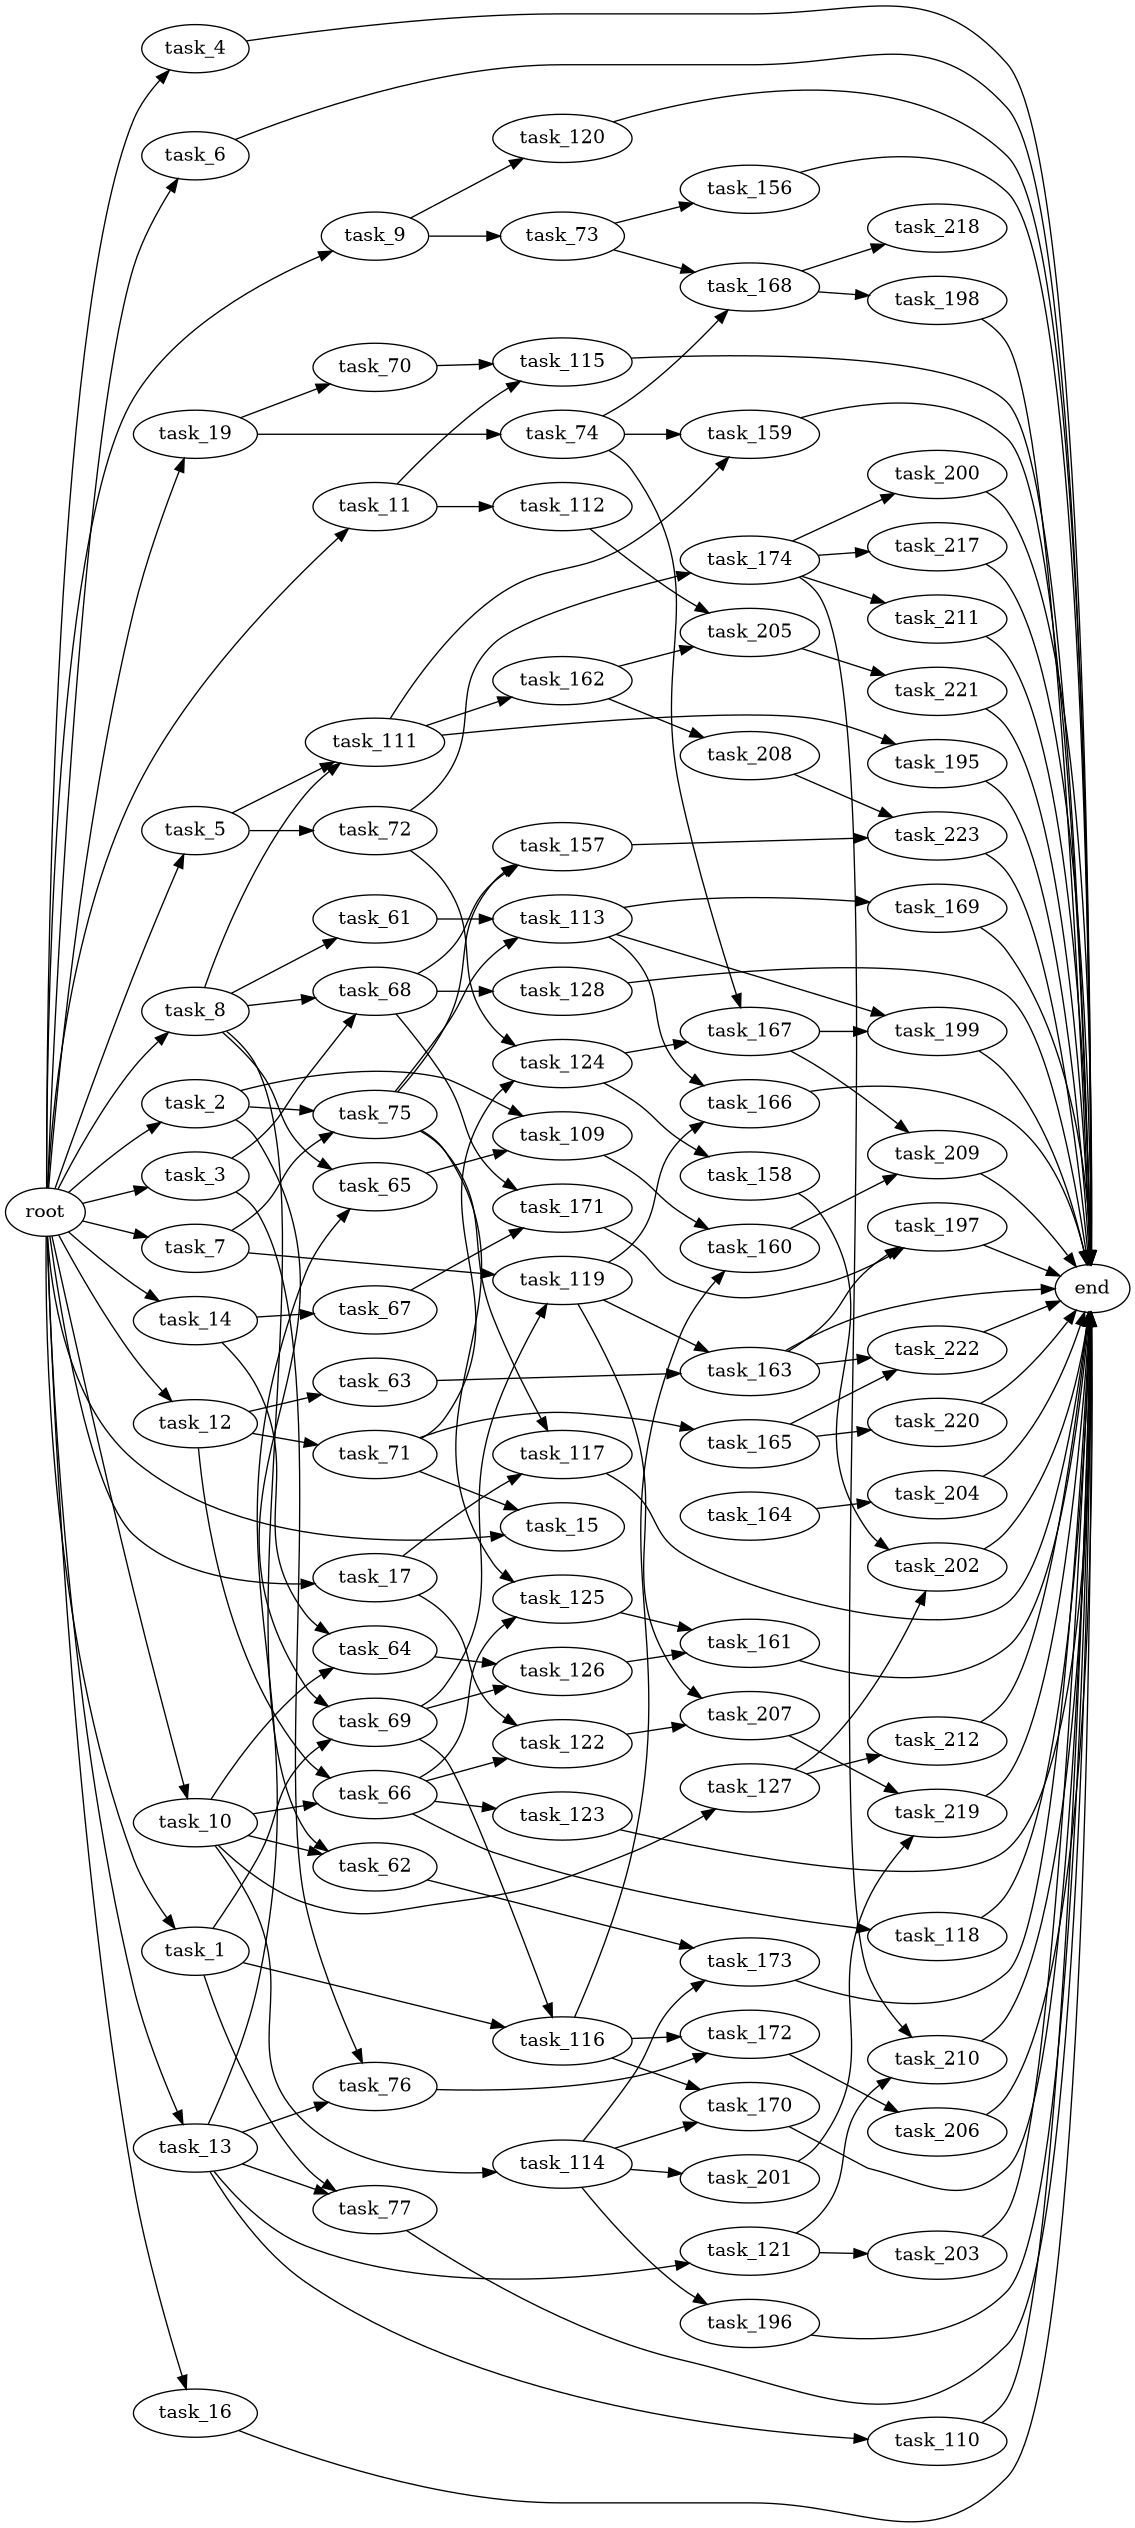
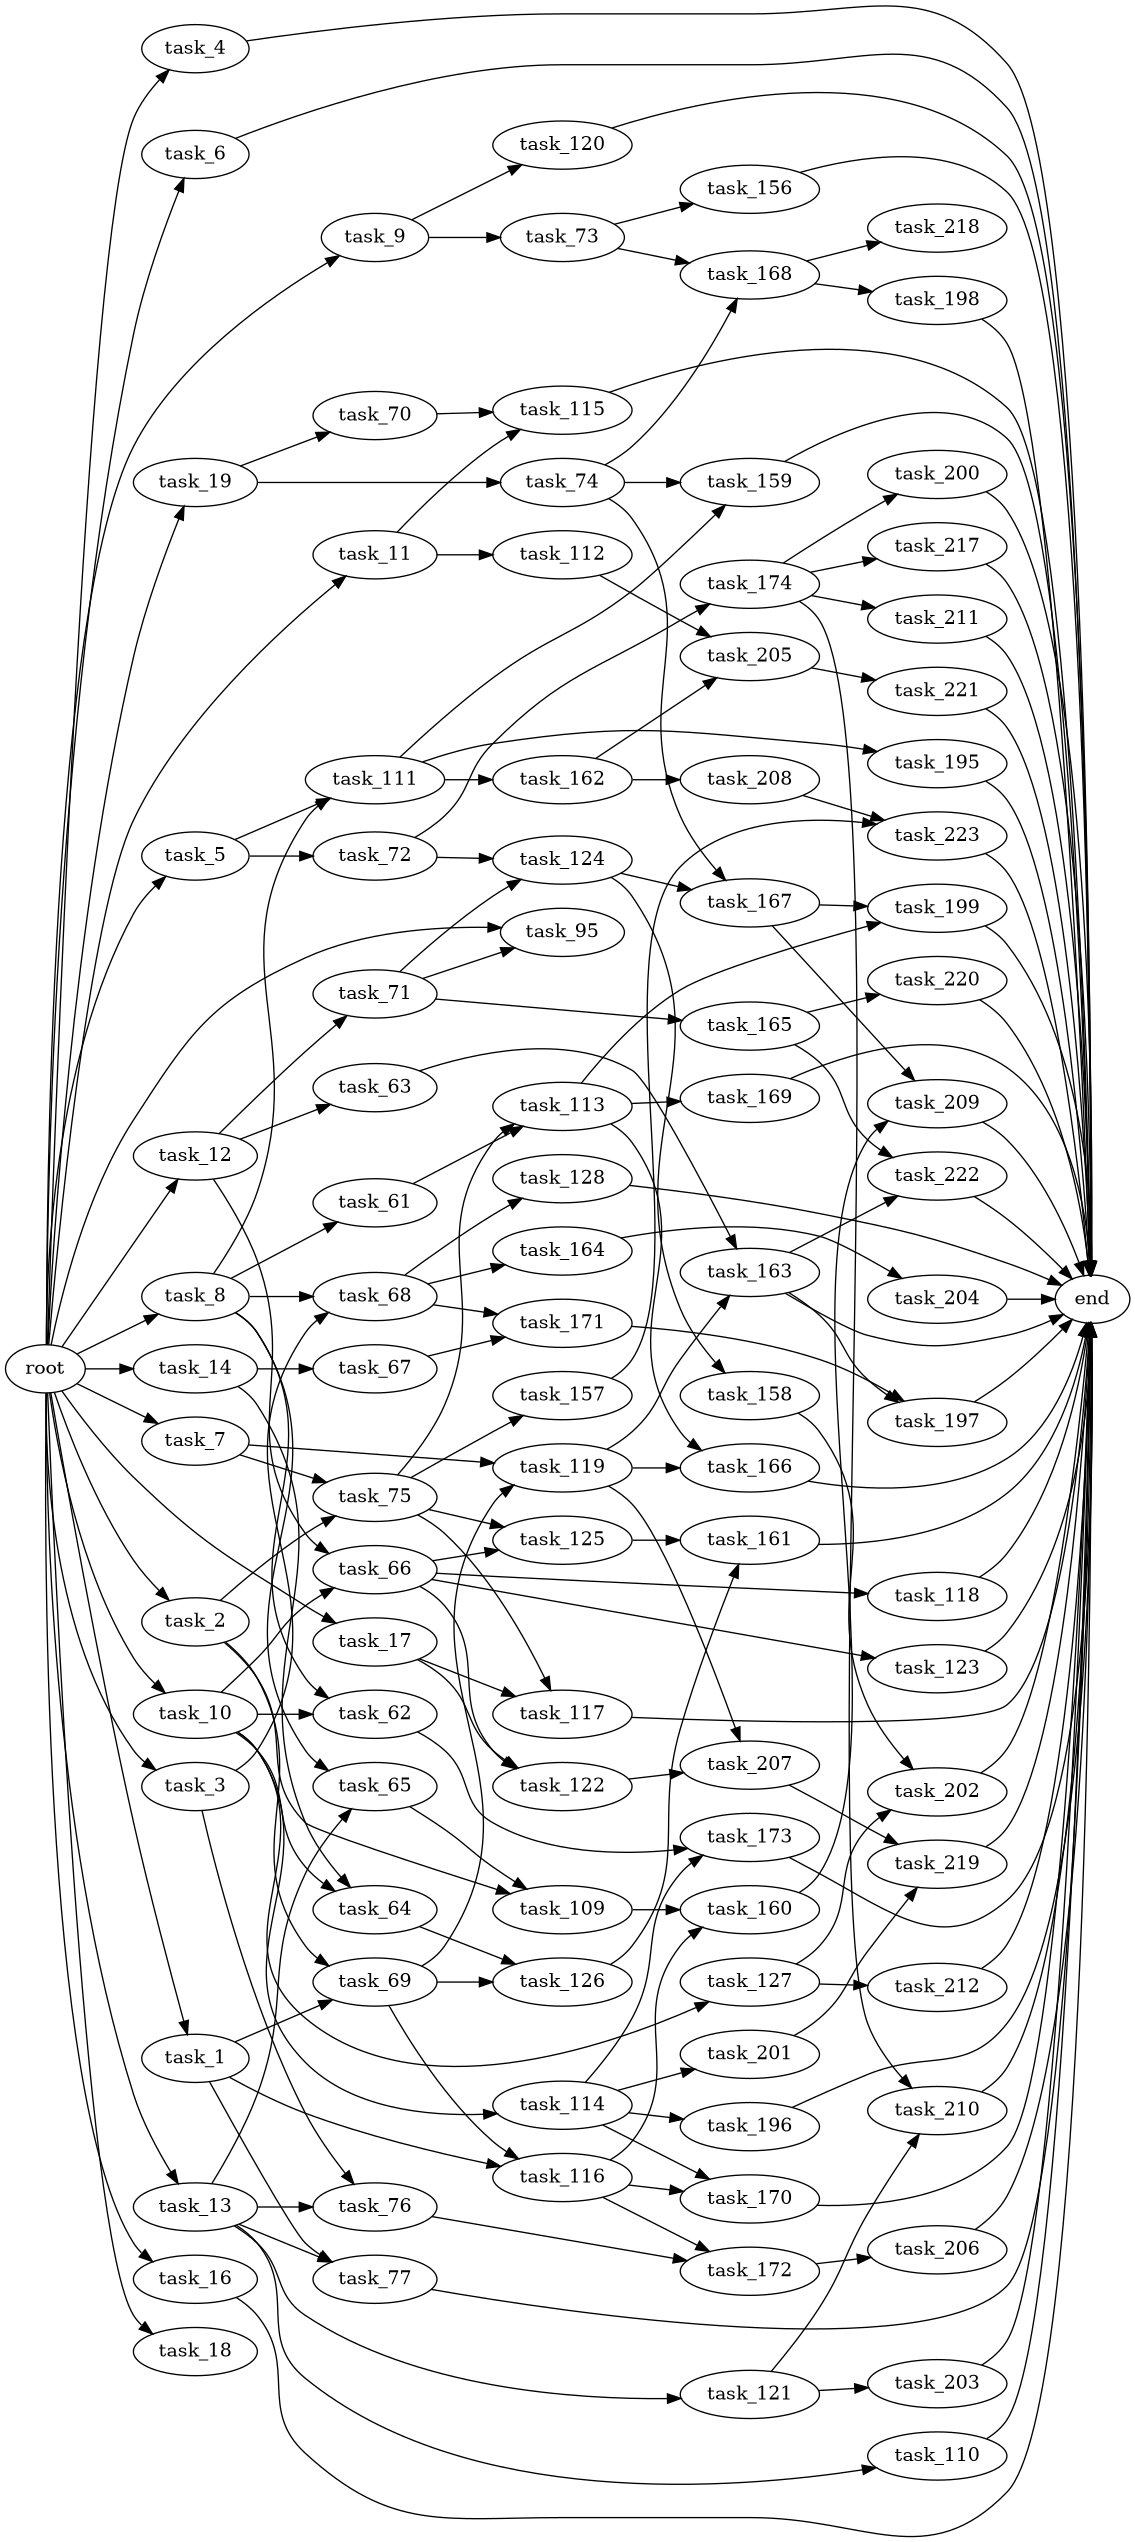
edge "task_68" -> "task_157": now "task_68" -> "task_164"
node "task_15": label "task_15" -> "task_95"
node "task_18": added
